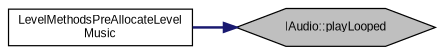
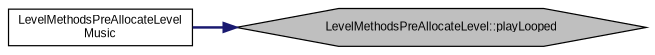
node "IAudio::playLooped": label "IAudio::playLooped" -> "LevelMethodsPreAllocateLevel::playLooped"
